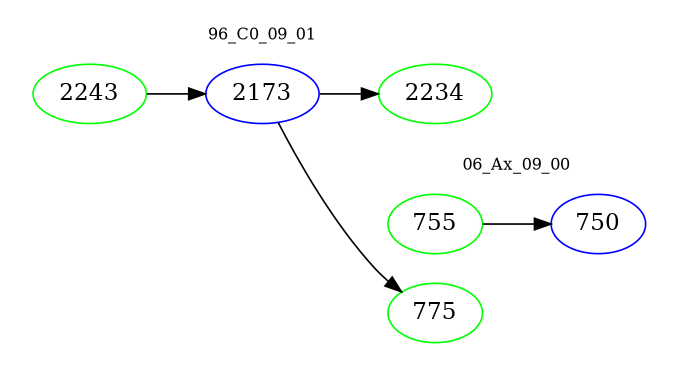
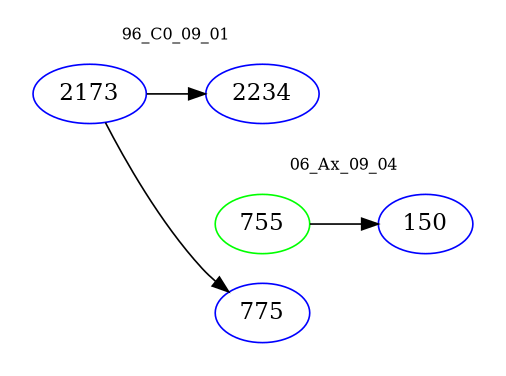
node "2243": removed
node "2234": color green -> blue
cluster "06_Ax_09_00": label "06_Ax_09_00" -> "06_Ax_09_04"
node "750": label "750" -> "150"
node "775": color green -> blue
